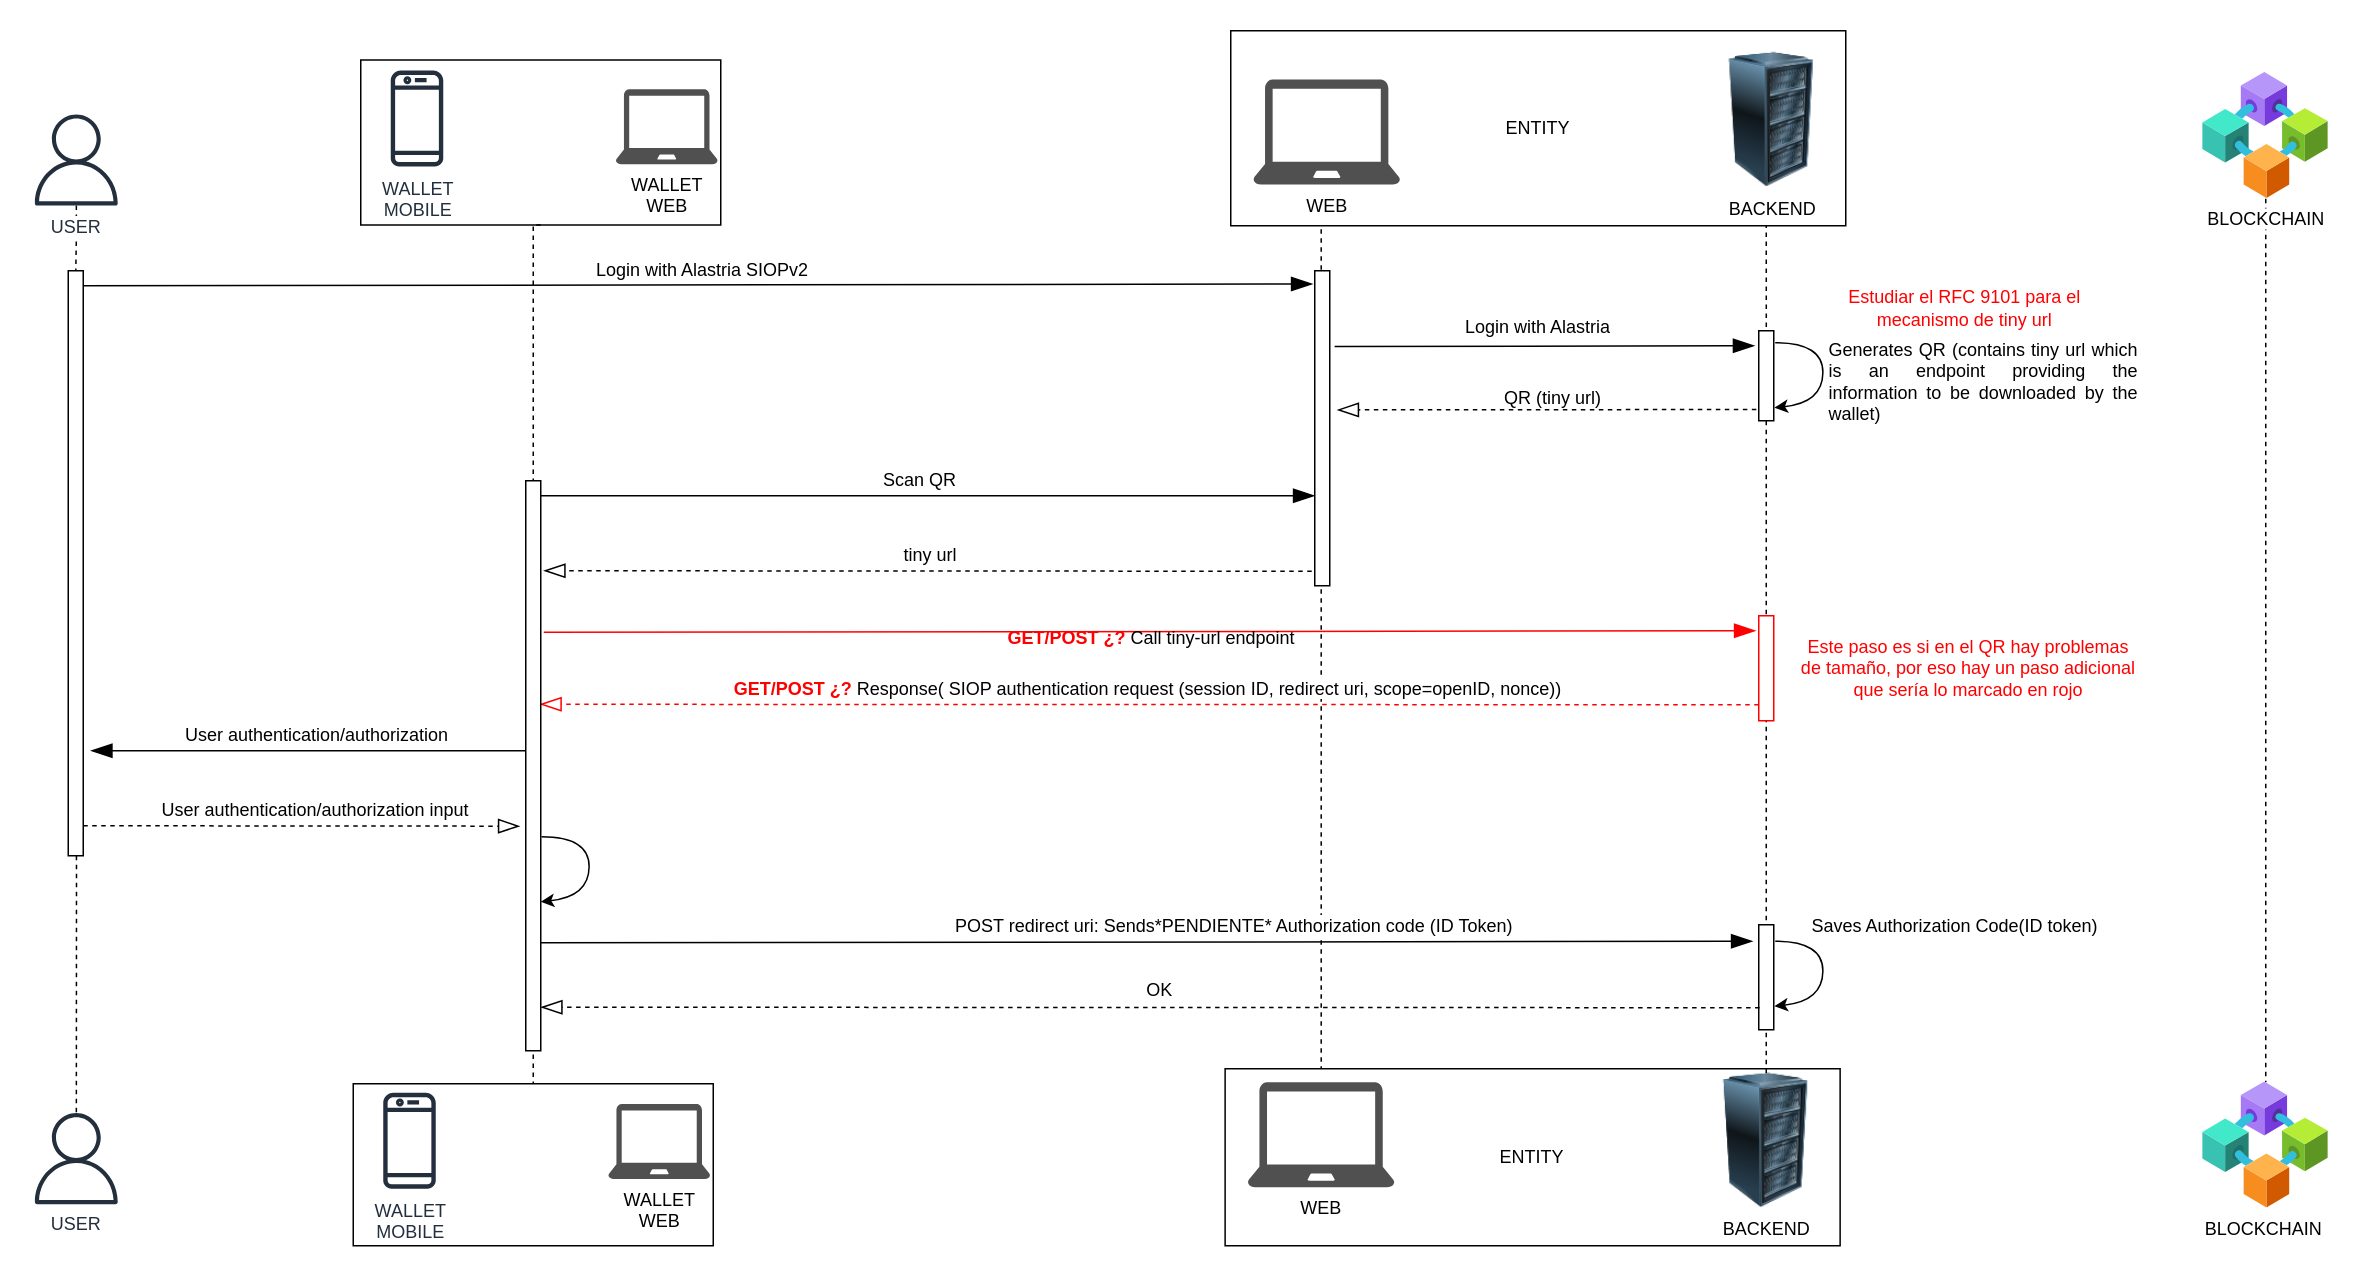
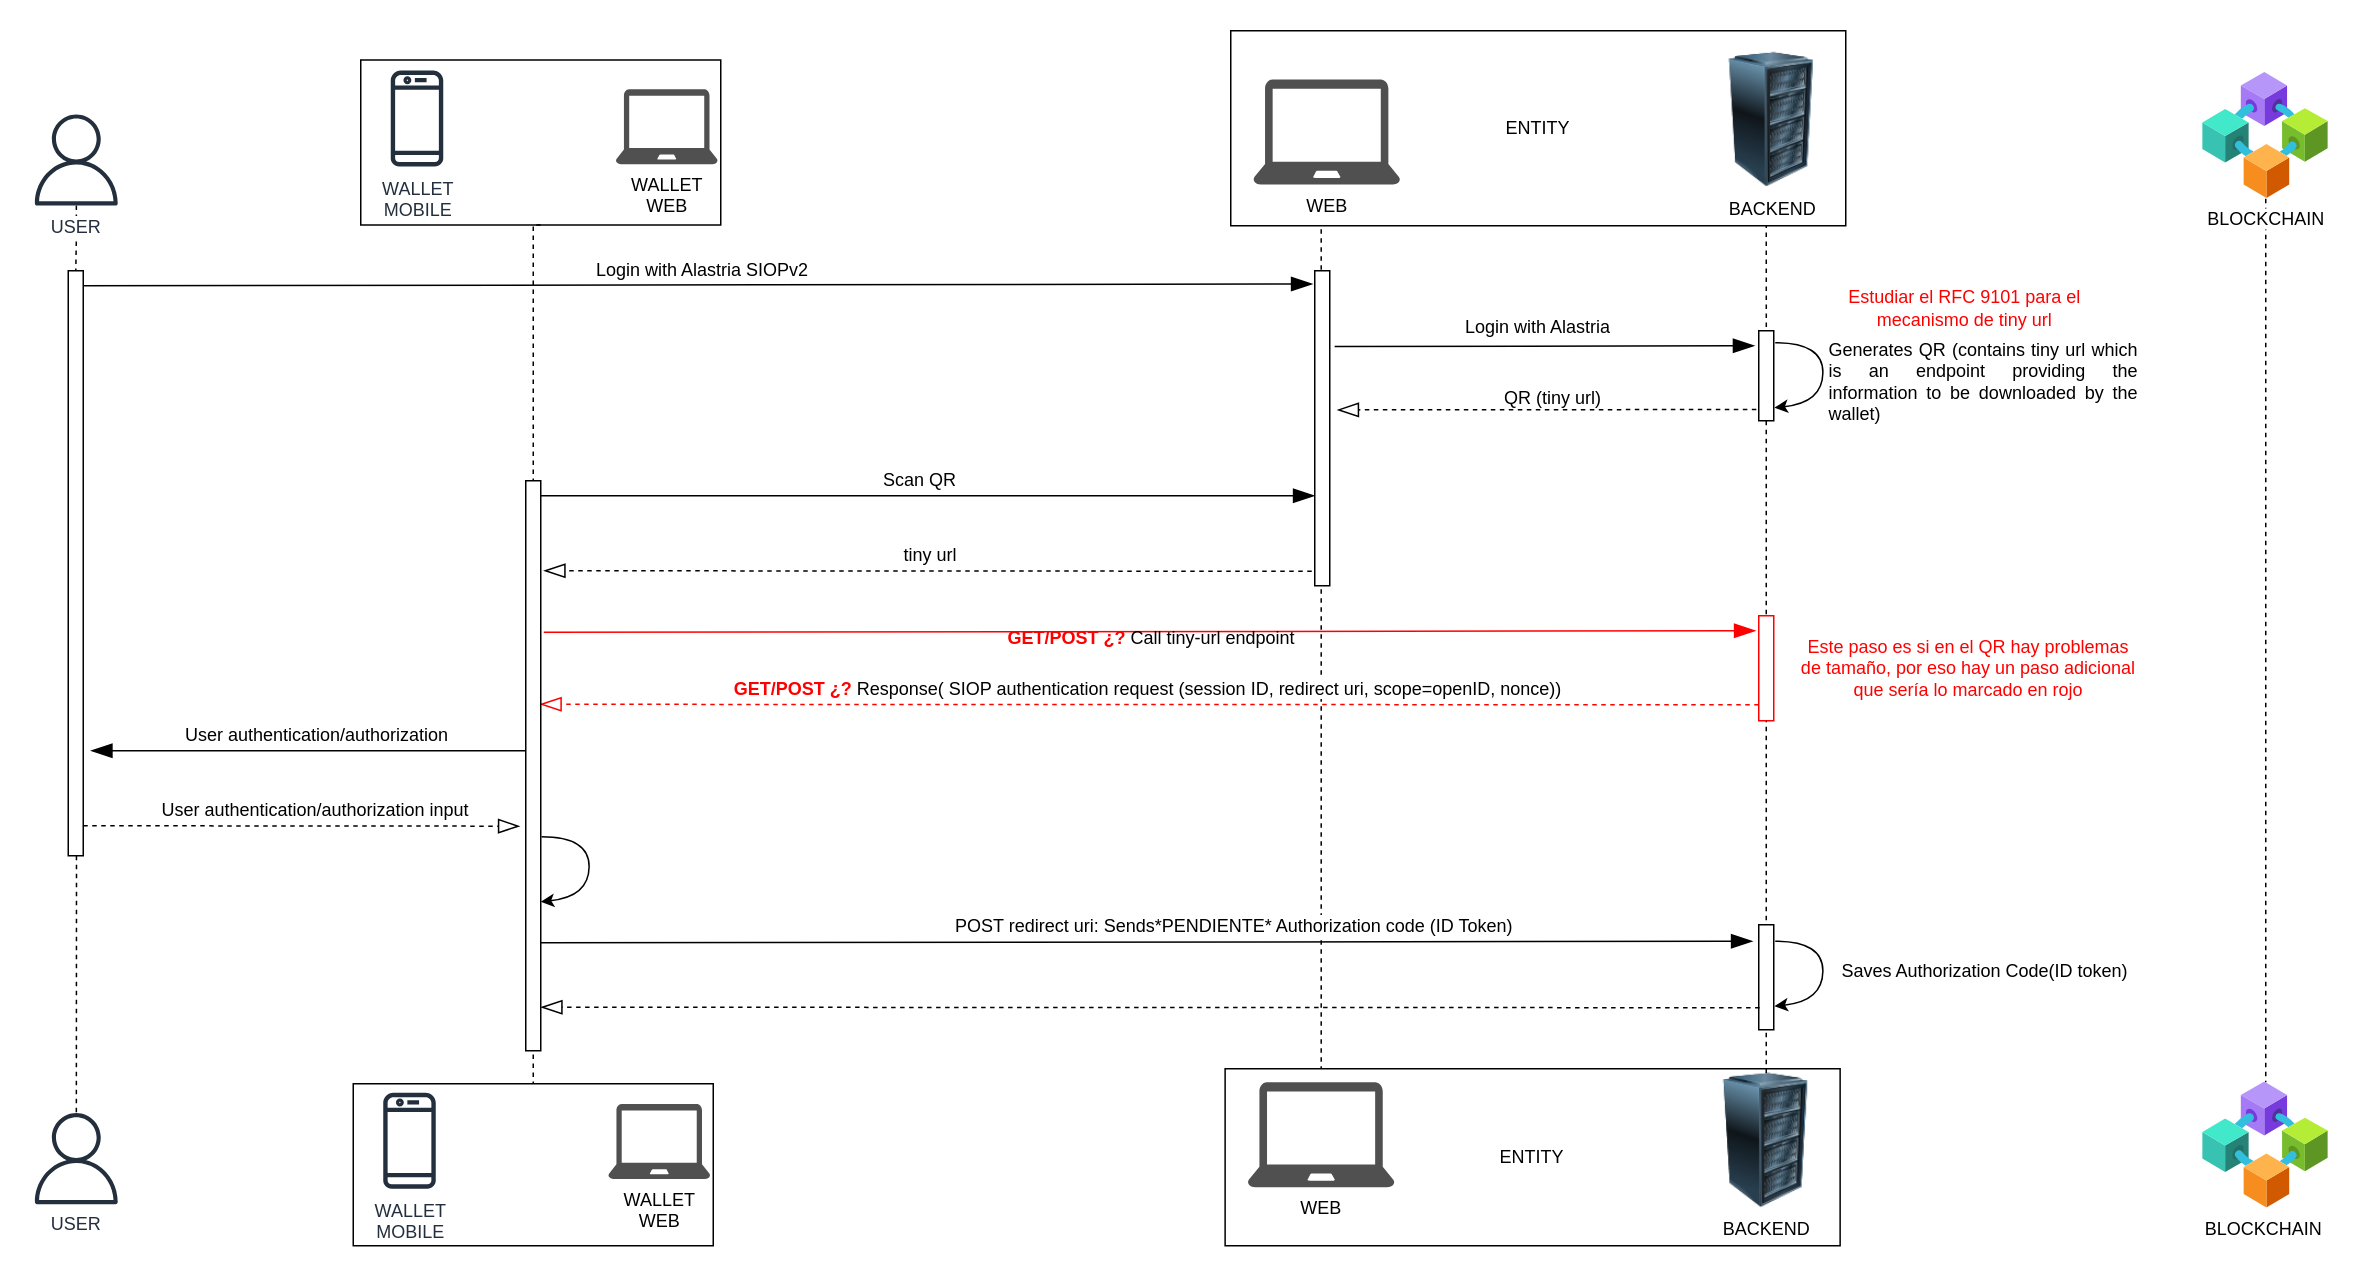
node "Saves Authorization Code(ID token)": moved (1955, 926) -> (1985, 971)
node "OK": removed
